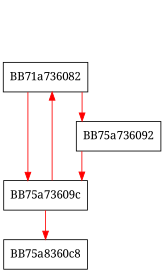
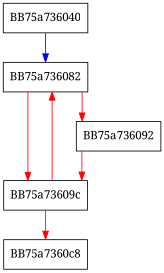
node "BB75a736040": added
node "BB71a736082": label "BB71a736082" -> "BB75a736082"
node "BB75a8360c8": label "BB75a8360c8" -> "BB75a7360c8"
